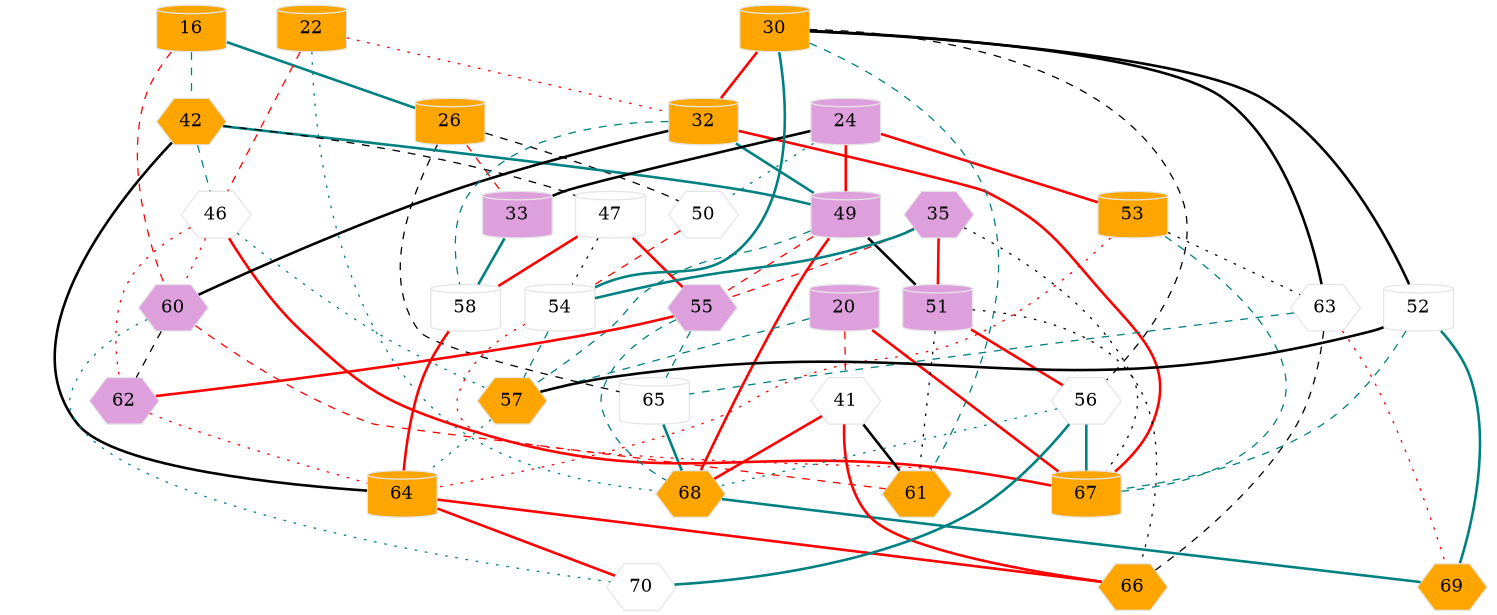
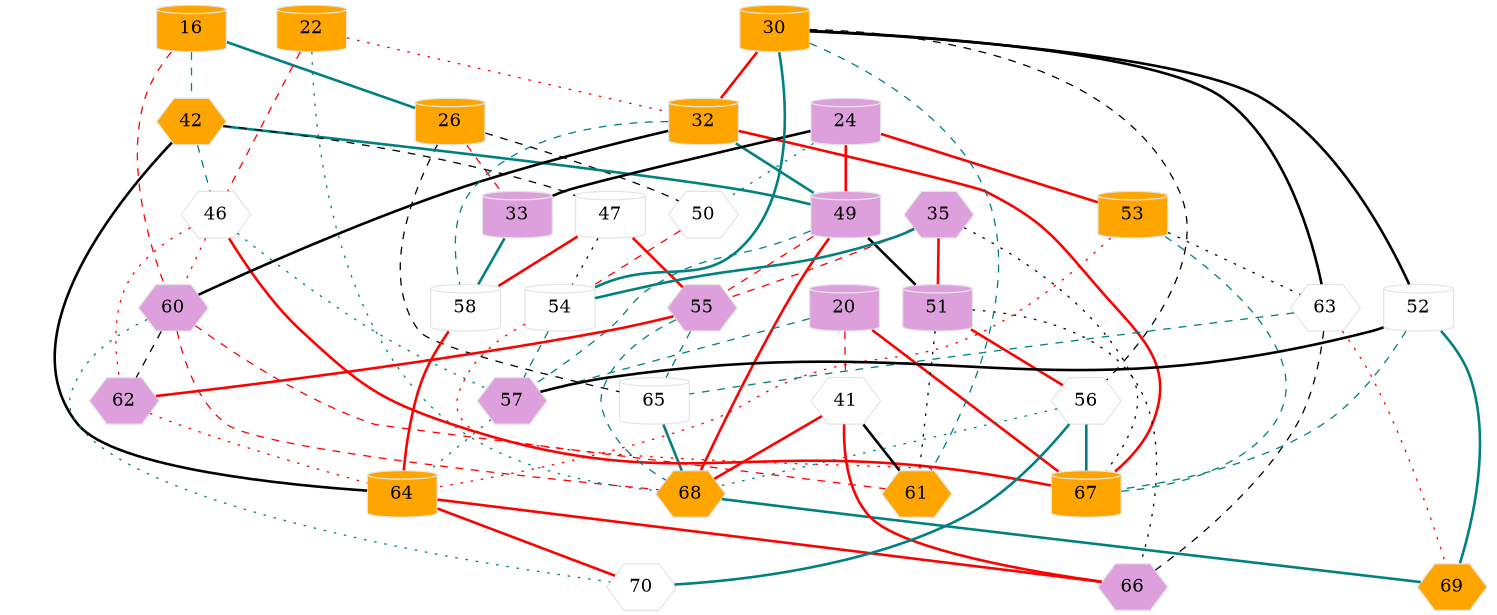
node "57": fillcolor orange -> plum
edge "60" -- "68": added
node "66": fillcolor orange -> plum
